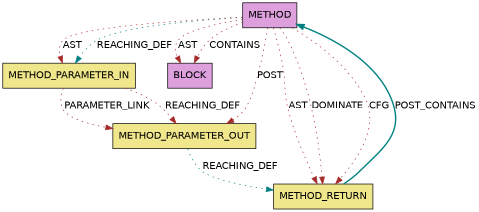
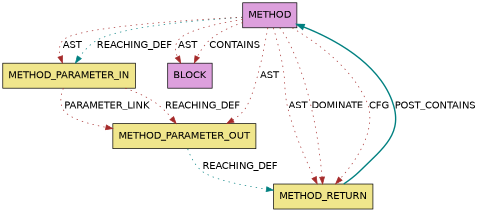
edge "METHOD" -> "METHOD_PARAMETER_OUT": label "POST" -> "AST"
